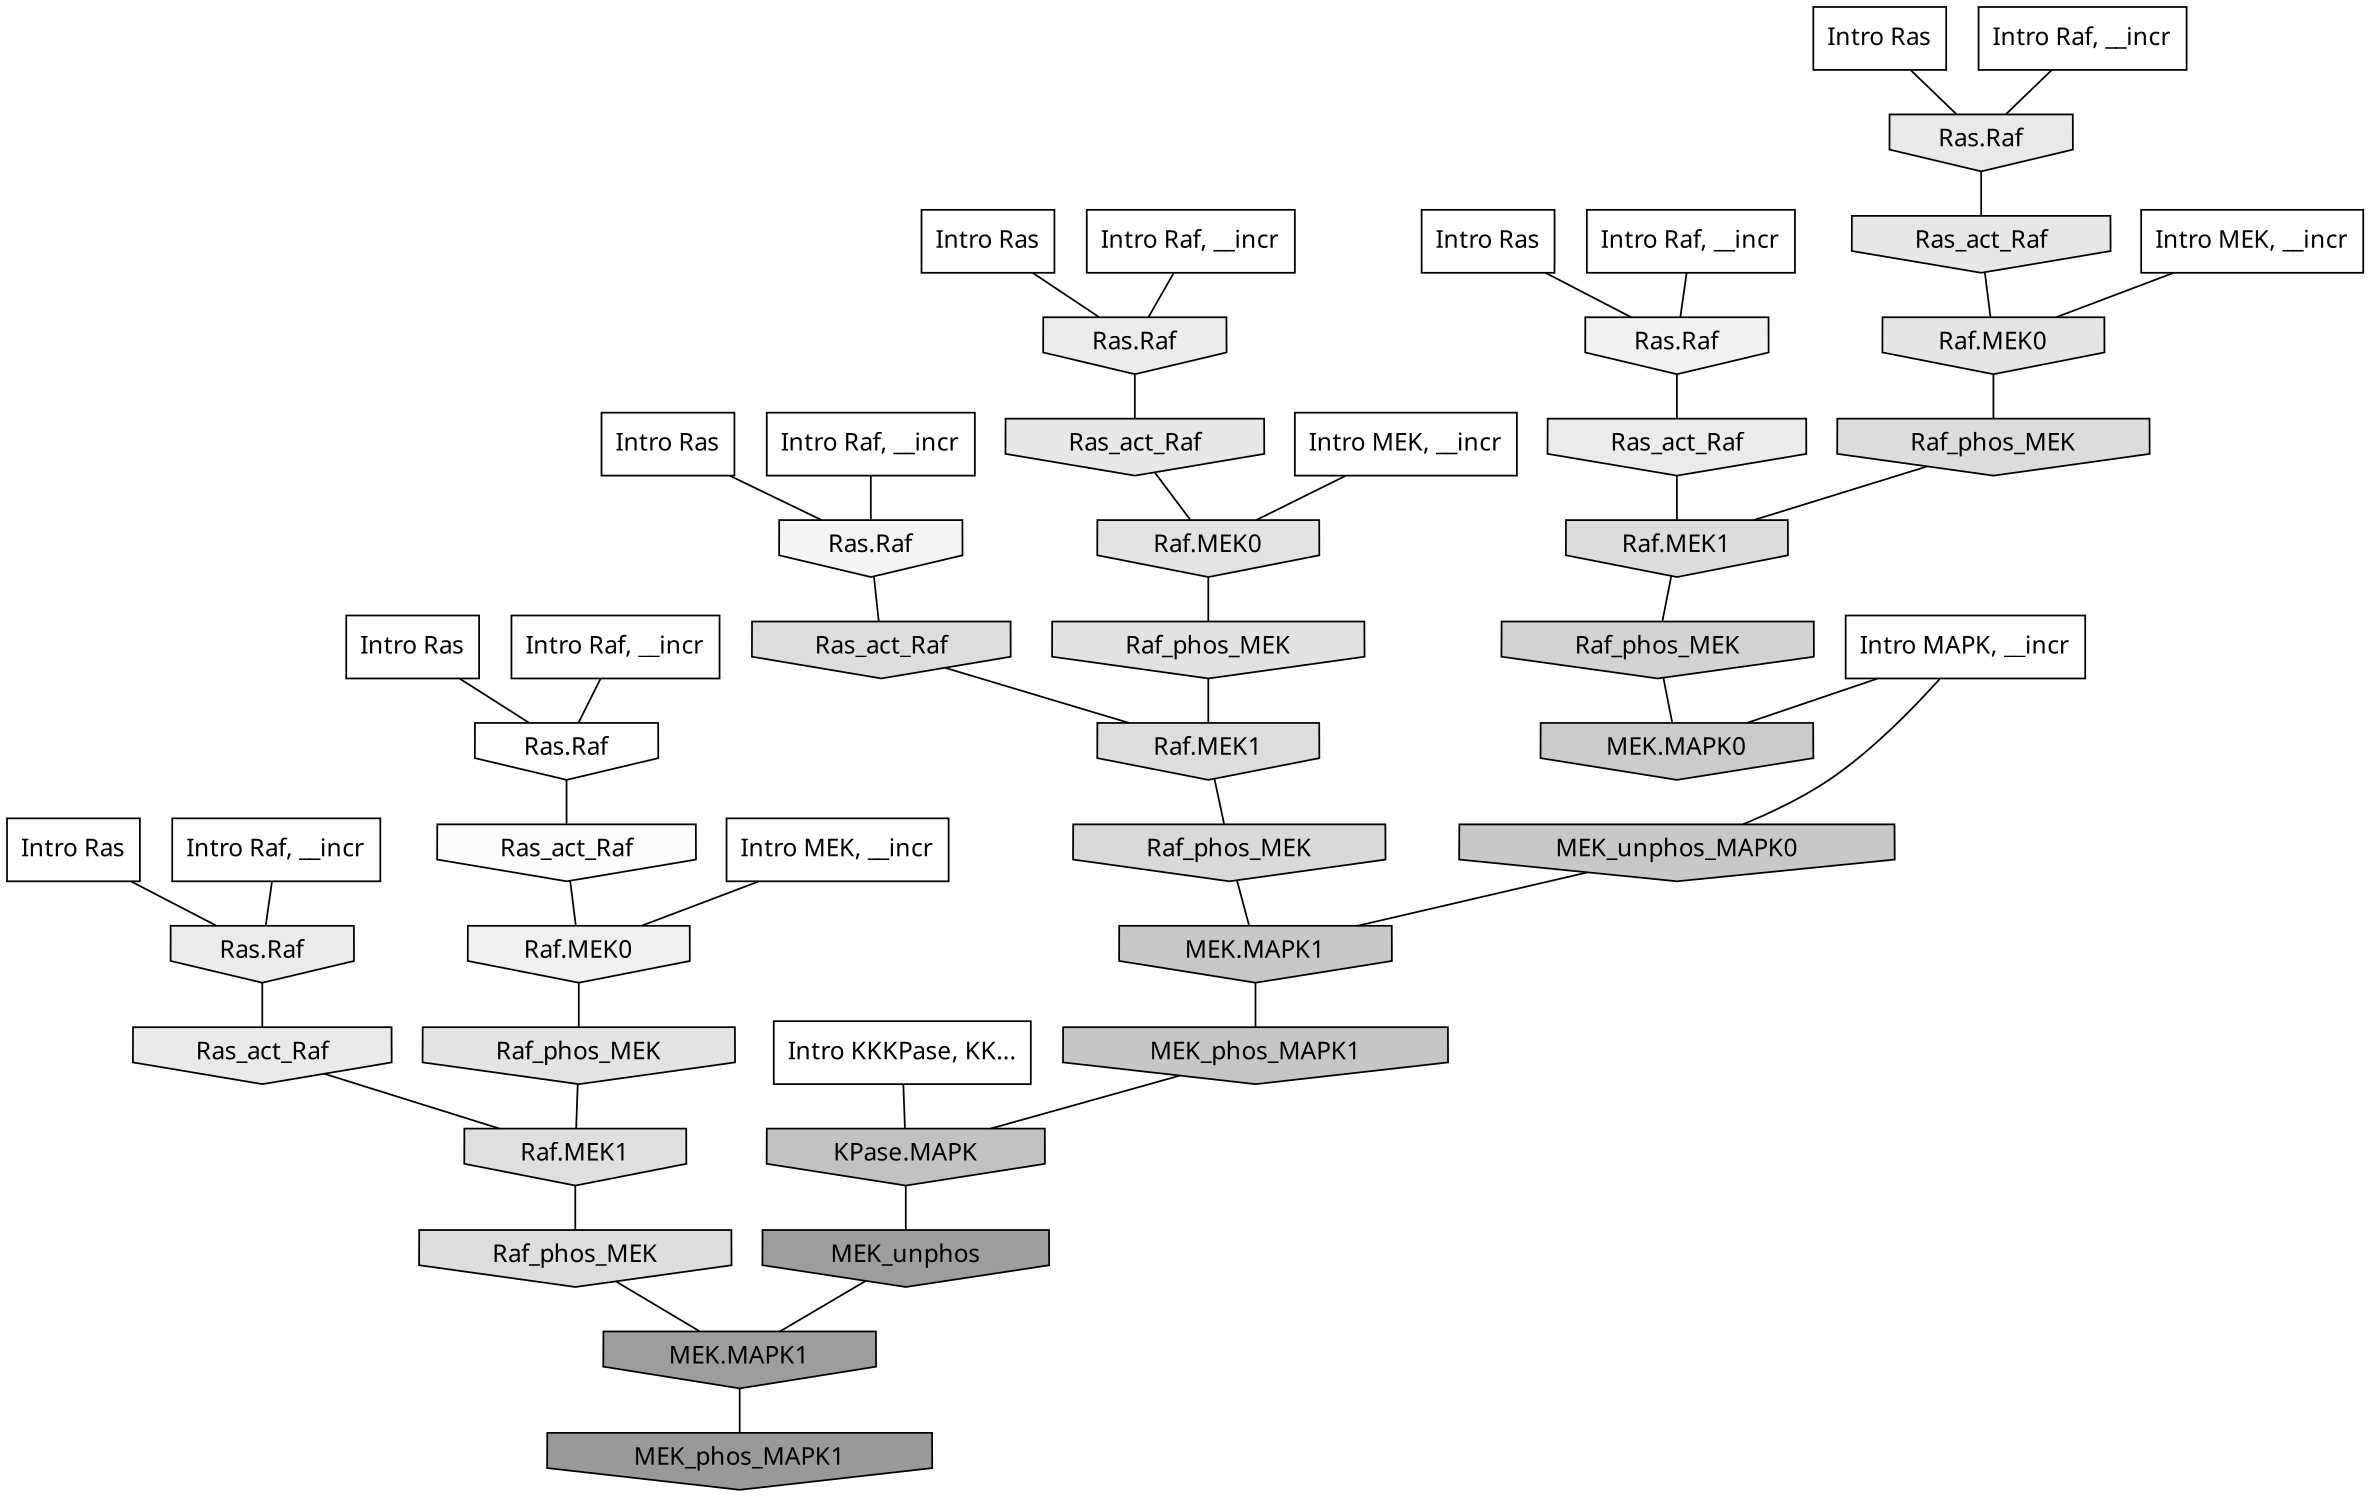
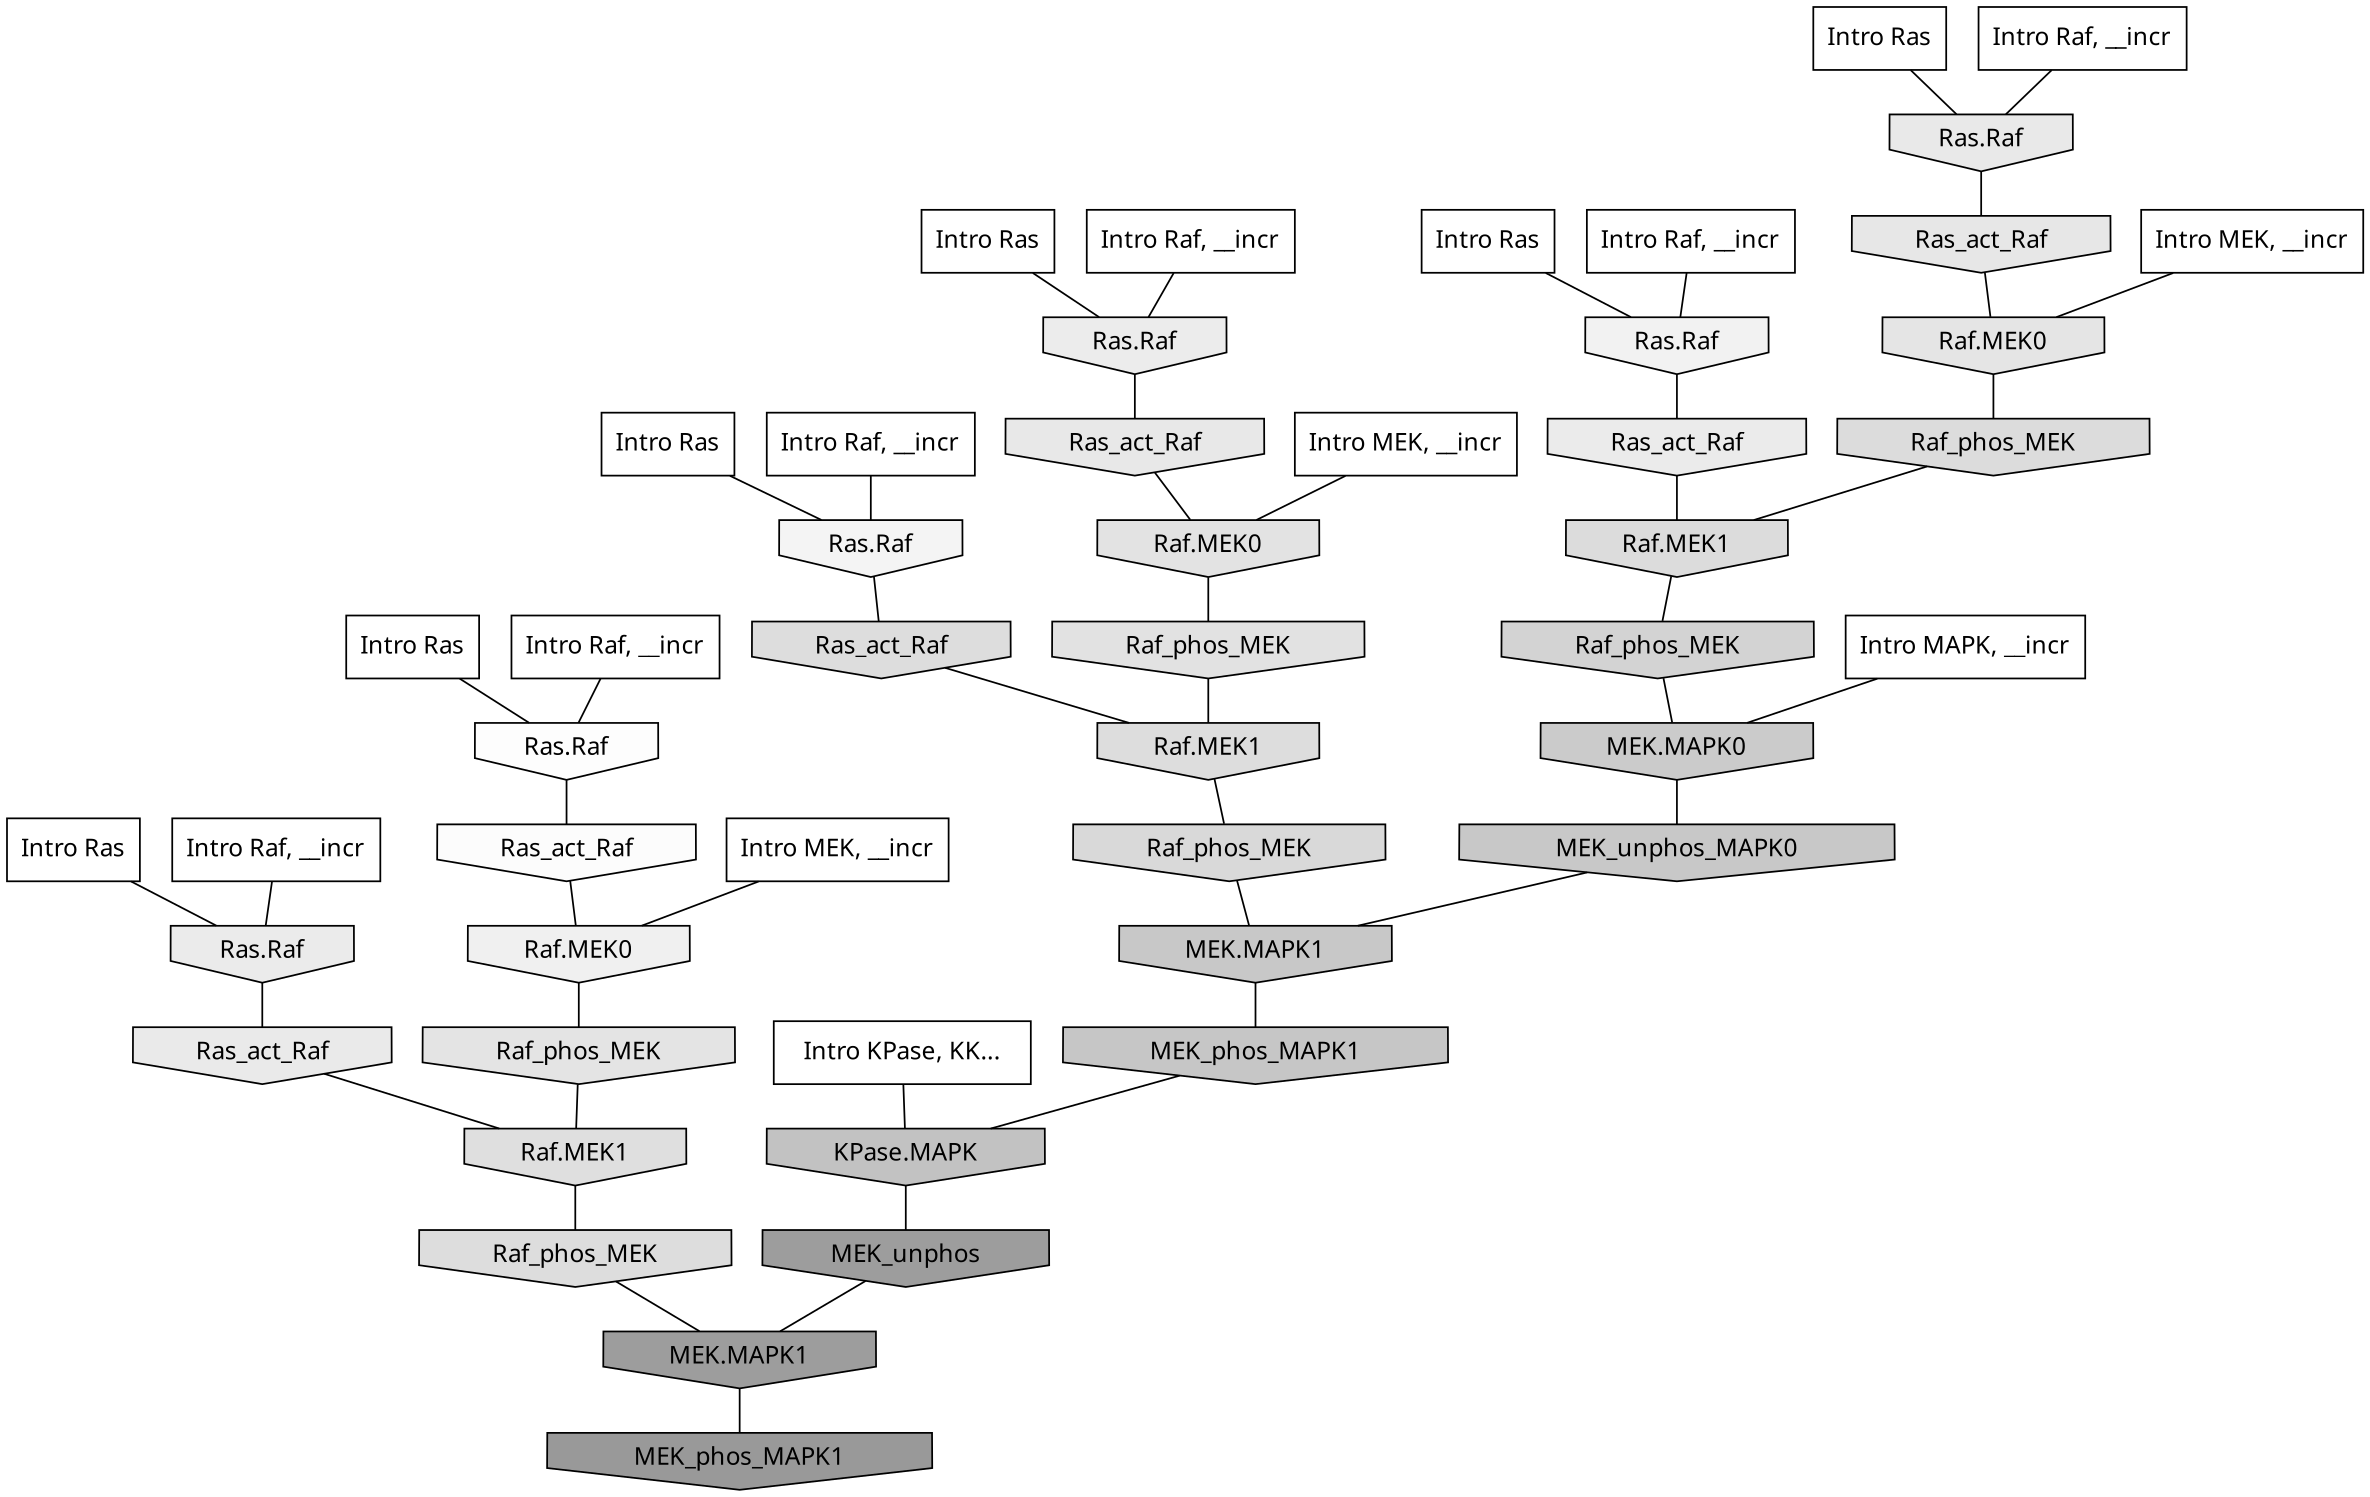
edge "Intro MAPK, __incr" -- "MEK_unphos_MAPK0": now "MEK.MAPK0" -- "MEK_unphos_MAPK0"
node "Intro KKKPase, KK...": label "Intro KKKPase, KK..." -> "Intro KPase, KK..."
